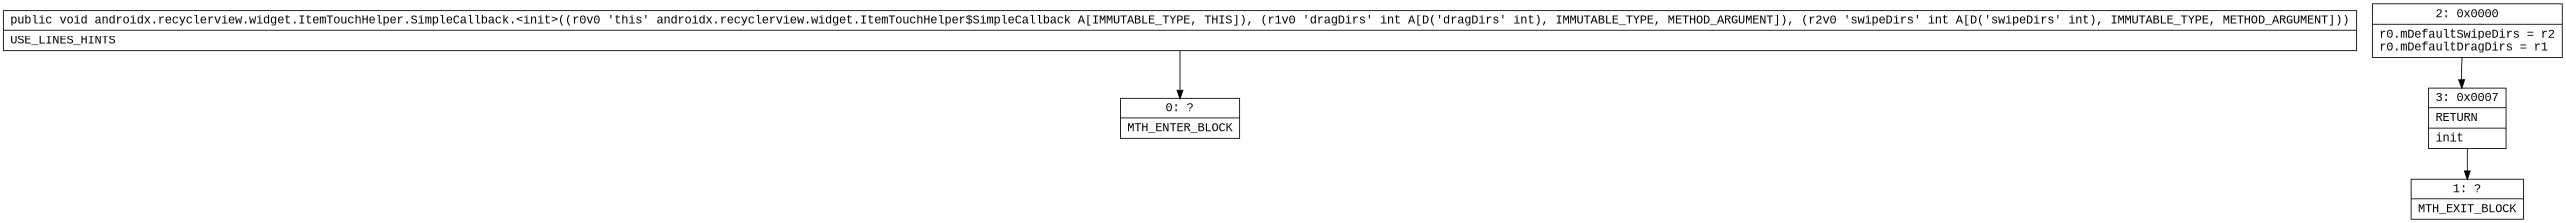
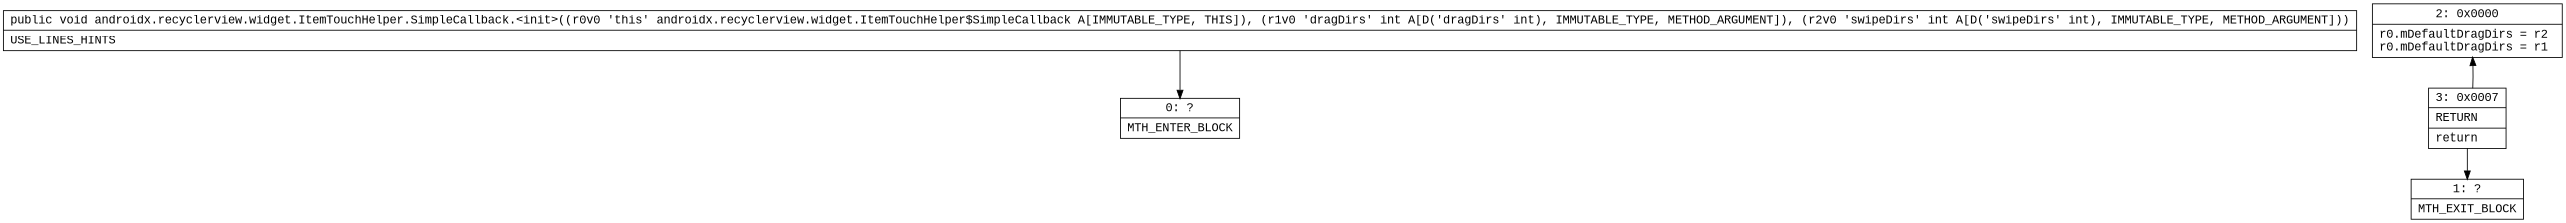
node "2: 0x0000": text "r0.mDefaultSwipeDirs = r2" -> "r0.mDefaultDragDirs = r2"
edge "2: 0x0000" -> "3: 0x0007": reversed
node "3: 0x0007": text "init" -> "return"
